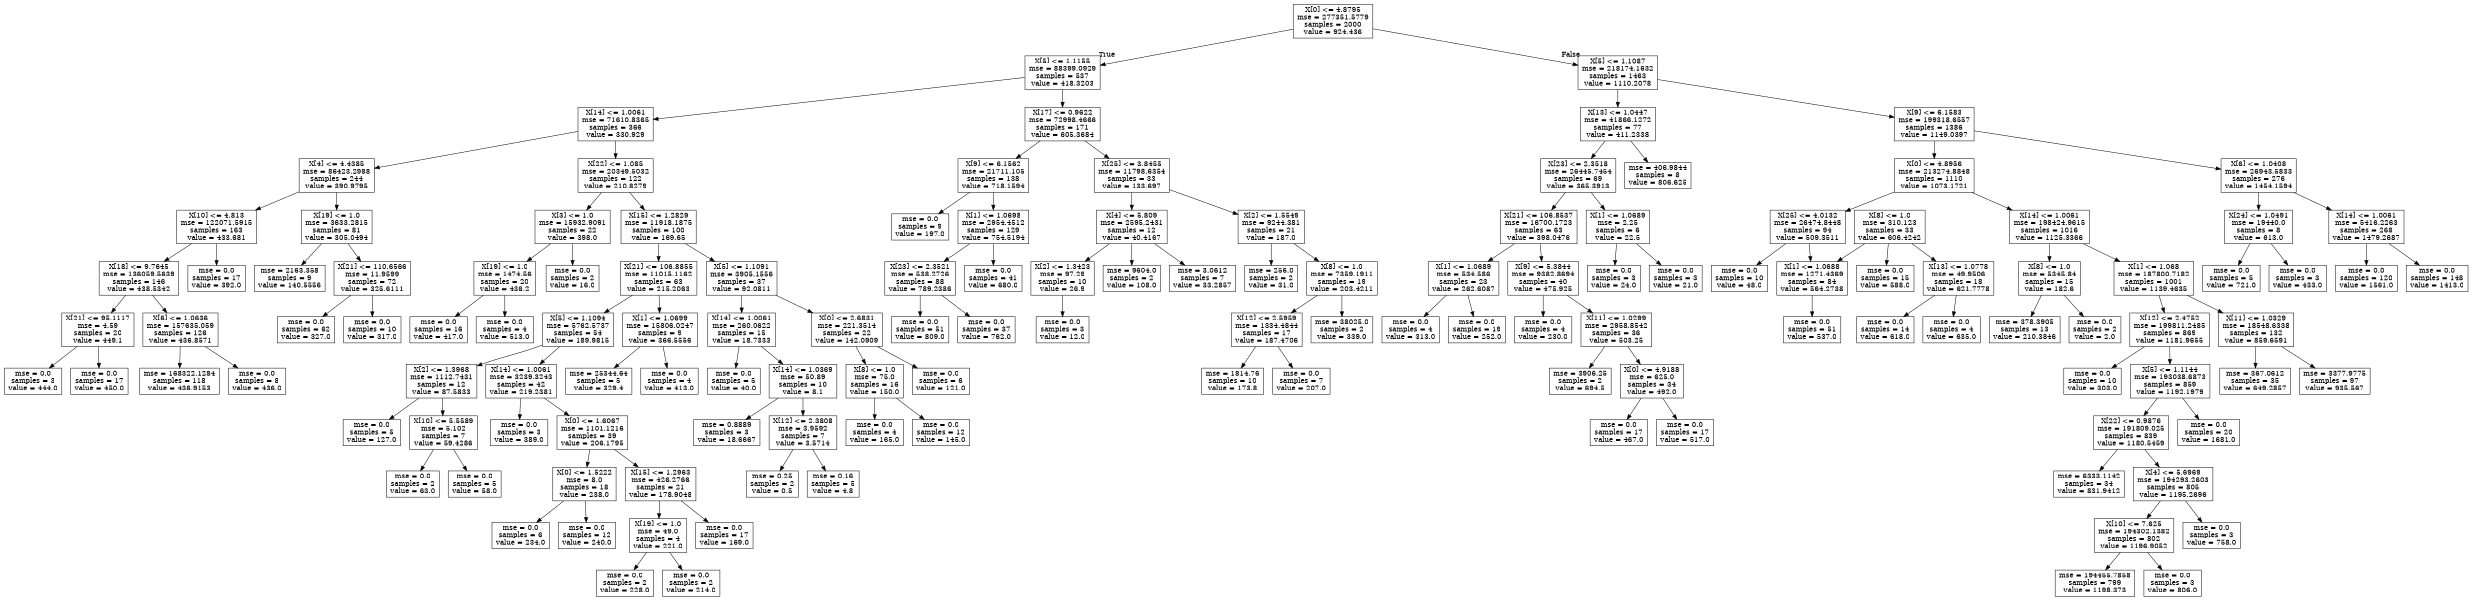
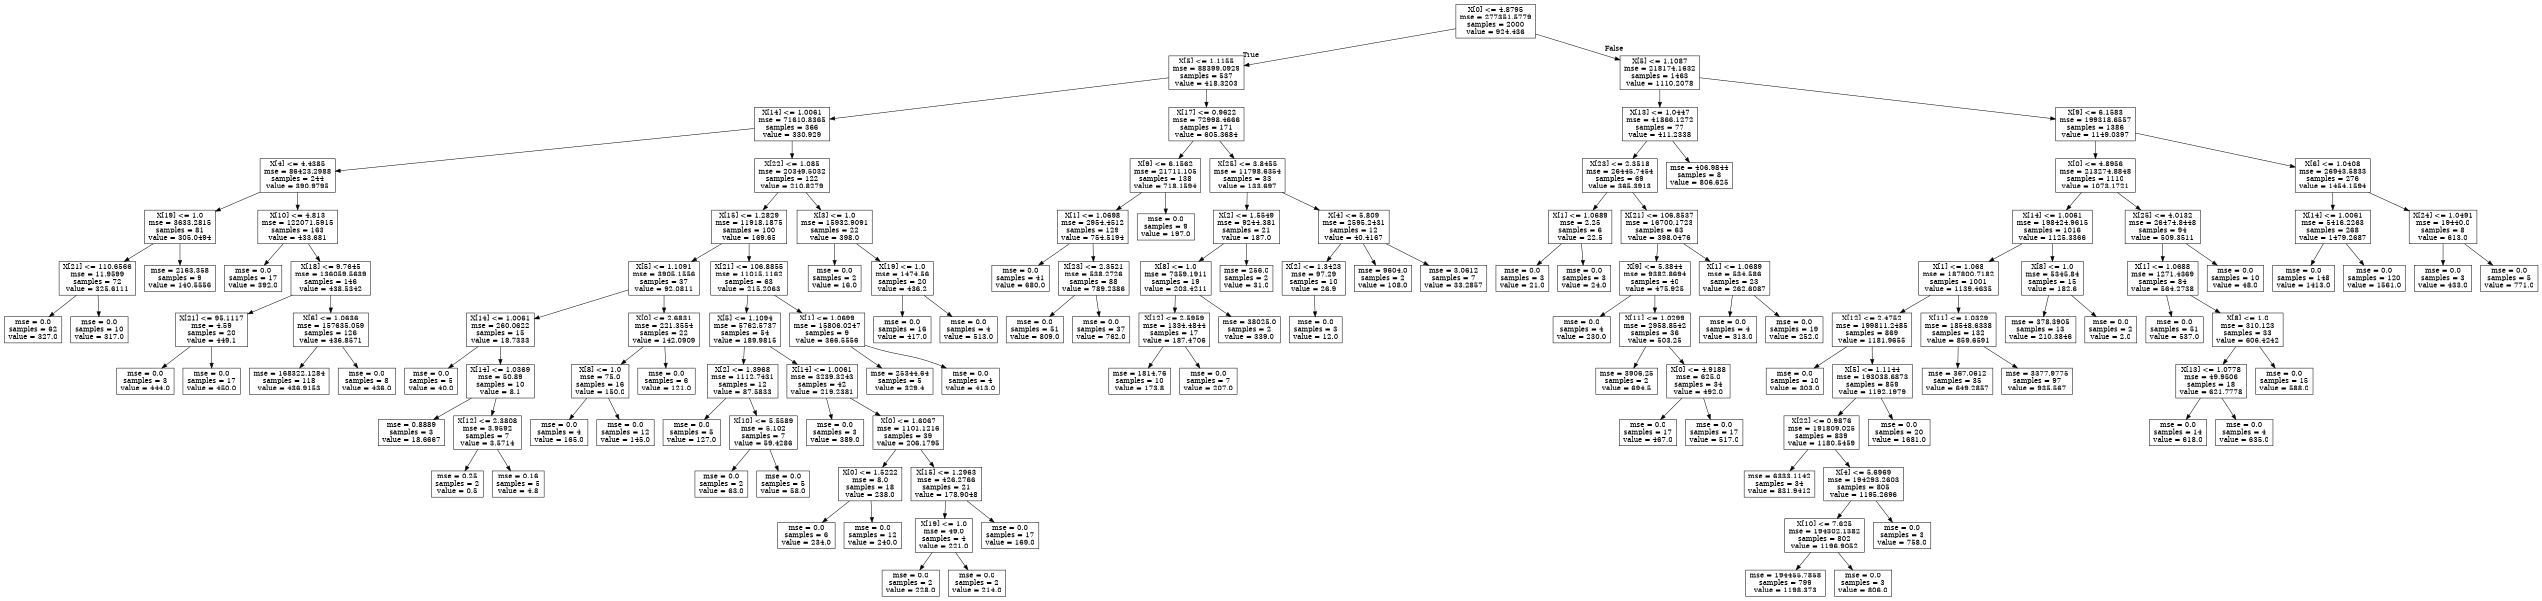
edge "X[8] <= 1.0 mse = 310.123 samples = 33 value = 606.4242" -> "X[1] <= 1.0688 mse = 1271.4369 samples = 84 value = 564.2738": reversed
node "mse = 0.0 samples = 5 value = 721.0": label "mse = 0.0 samples = 5 value = 721.0" -> "mse = 0.0 samples = 5 value = 771.0"
node "X[0] <= 2.6831 mse = 221.3514 samples = 22 value = 142.0909": label "X[0] <= 2.6831 mse = 221.3514 samples = 22 value = 142.0909" -> "X[0] <= 2.6831 mse = 221.3554 samples = 22 value = 142.0909"
